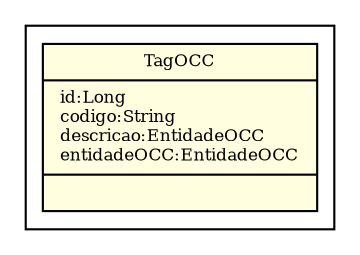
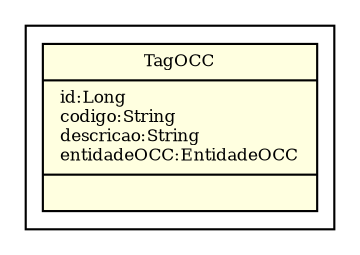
node "TagOCC": text "descricao:EntidadeOCC" -> "descricao:String"
